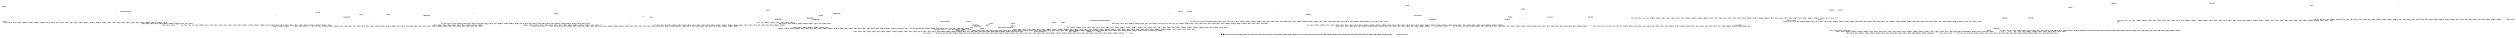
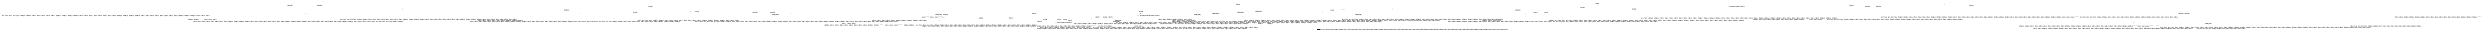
edge "13" -> "7": now "1" -> "7"
edge "8" -> "0": added, label "ai1_ce1 / ai1_VoidReply"
